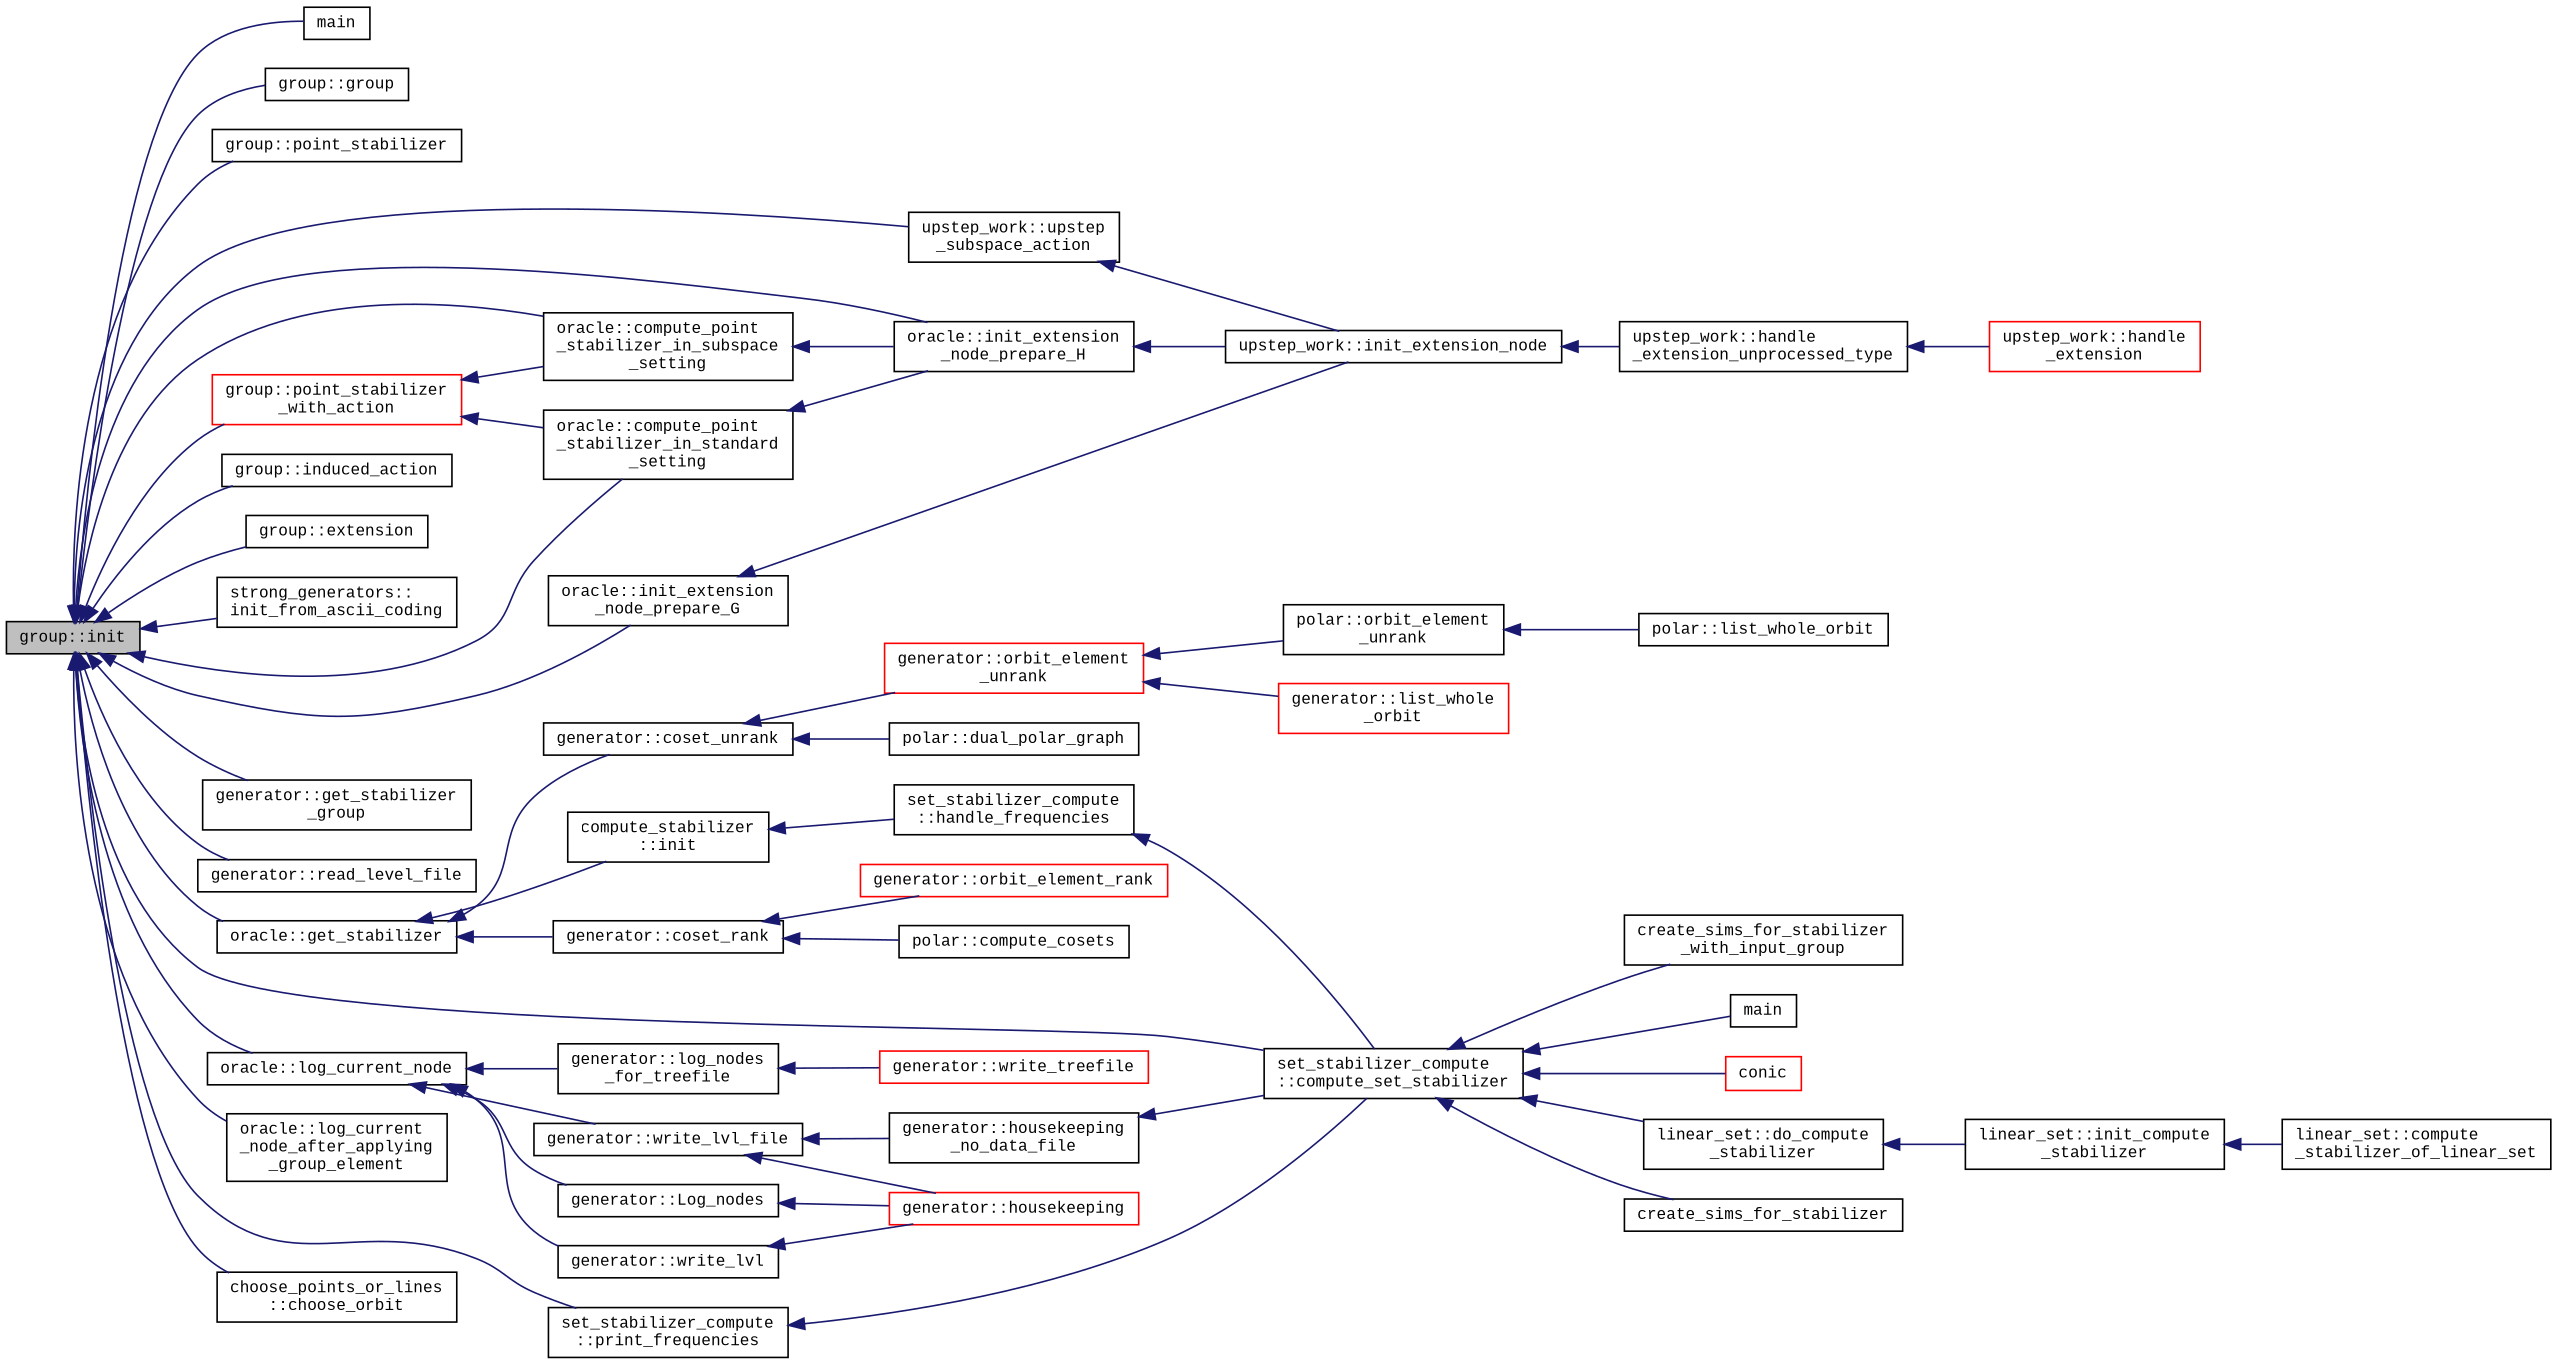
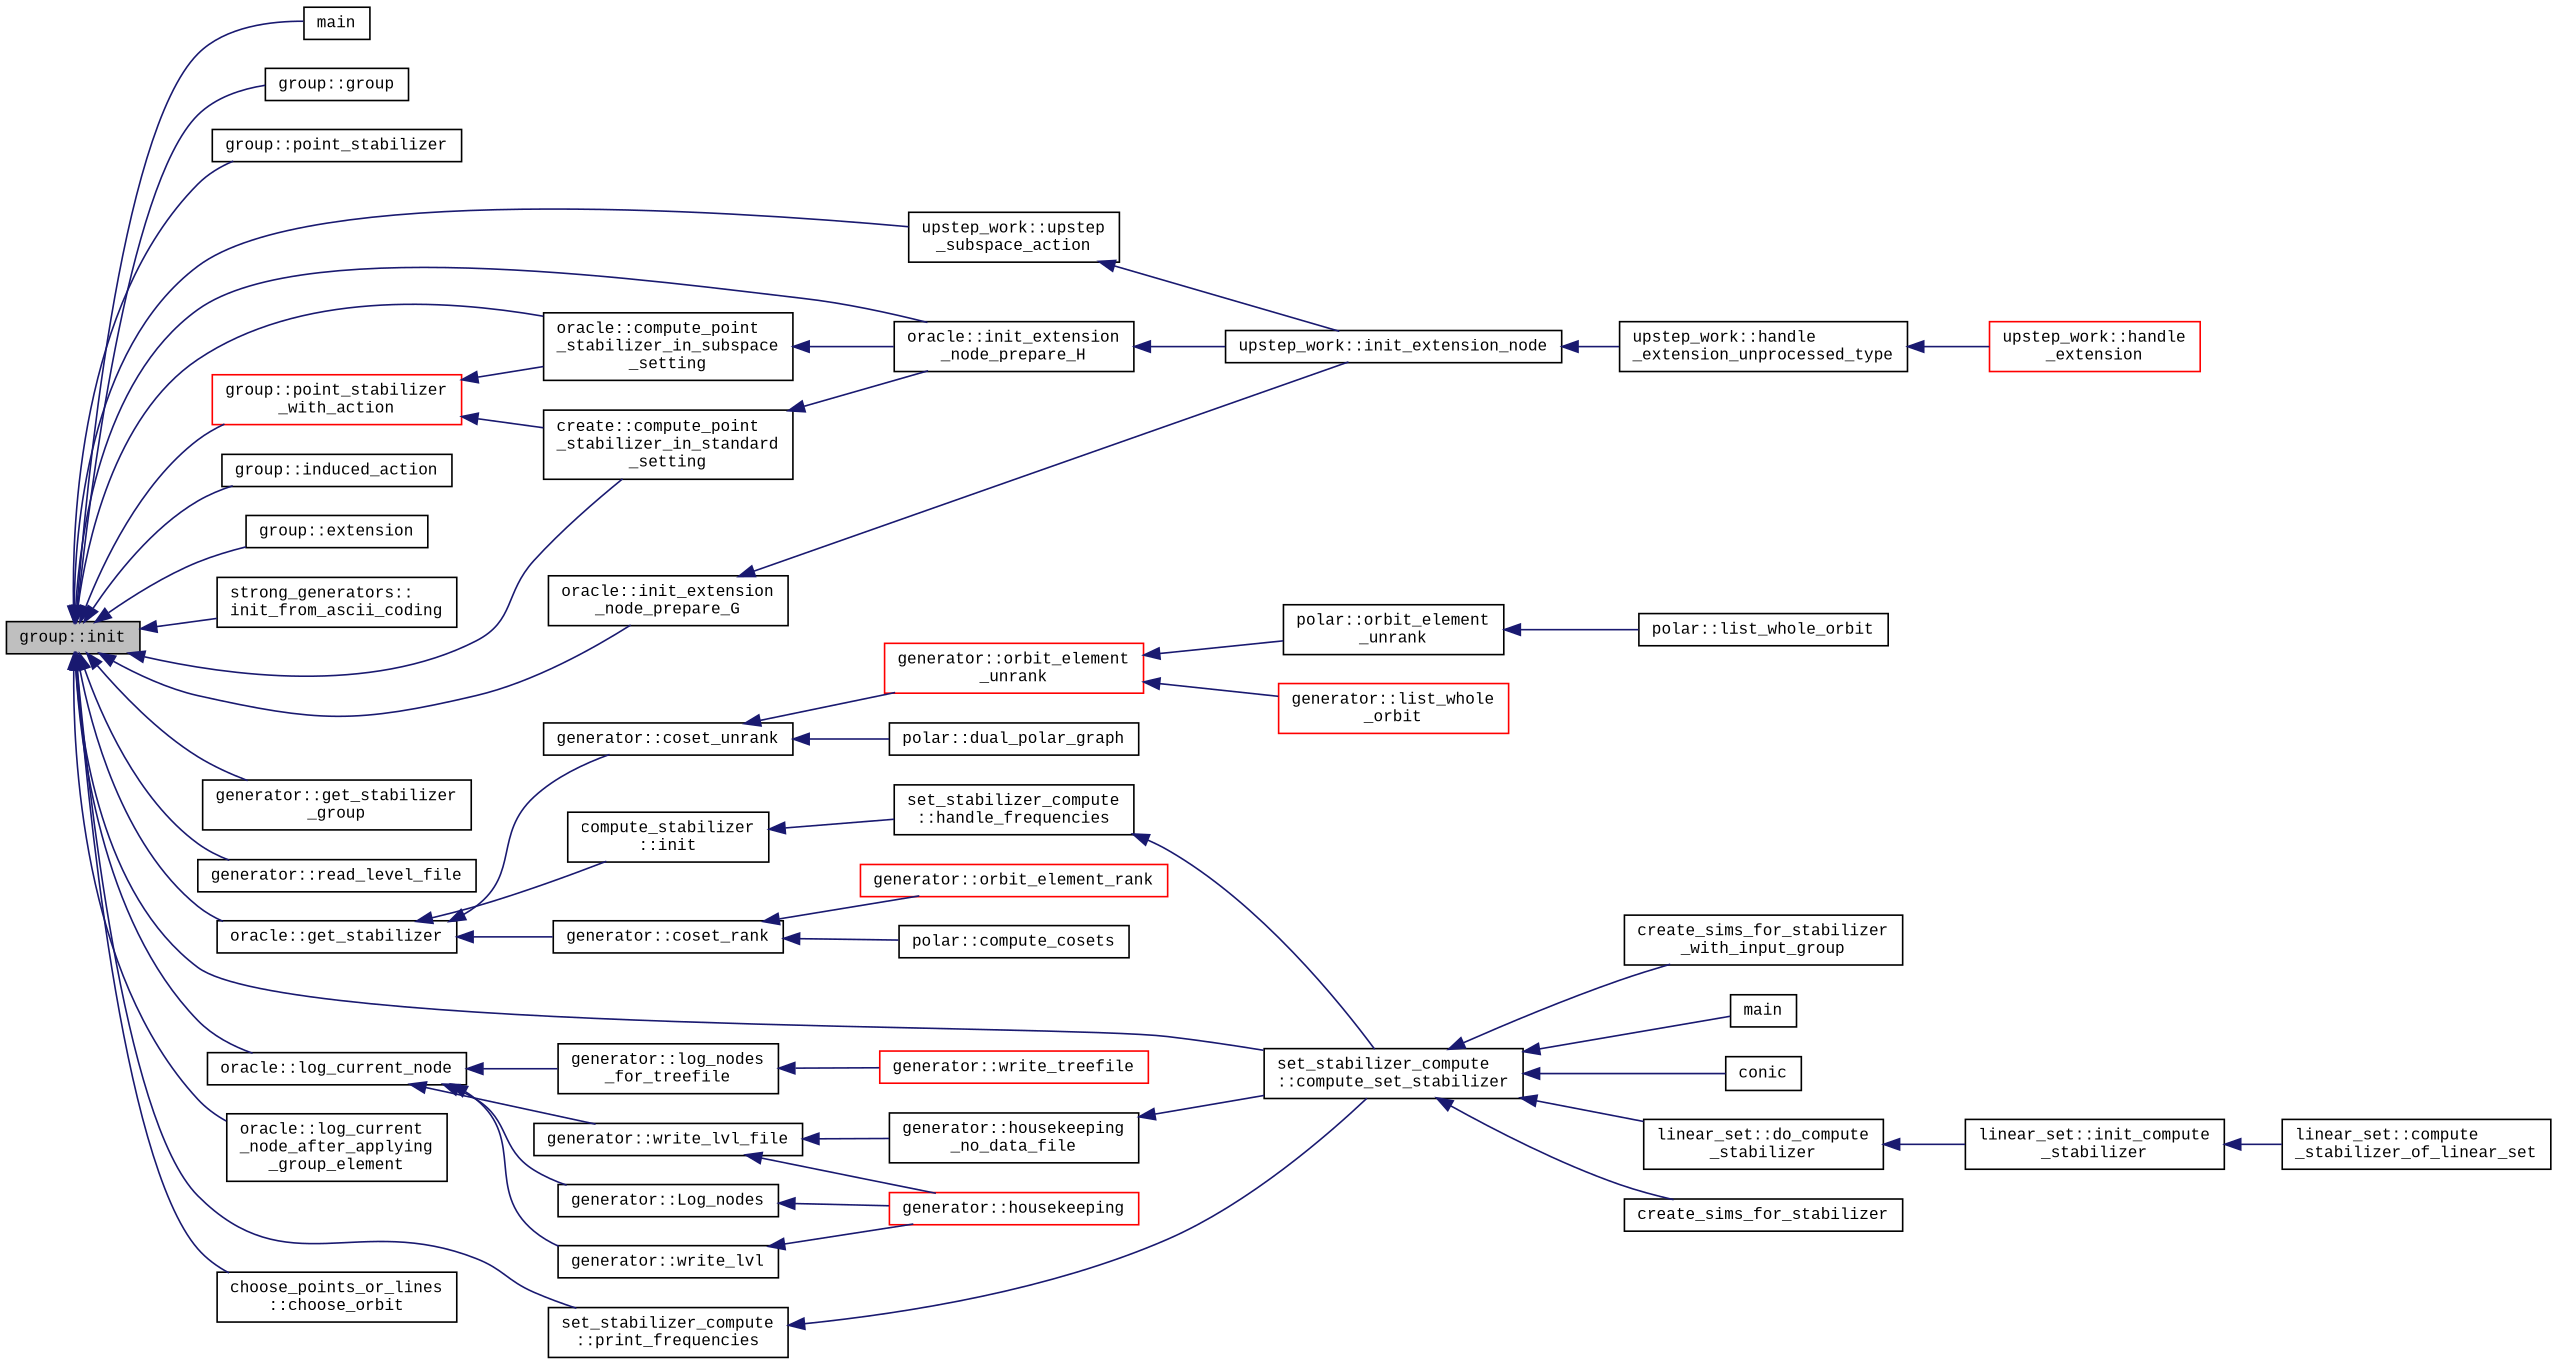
node "oracle::compute_point _stabilizer_in_standard _setting": label "oracle::compute_point _stabilizer_in_standard _setting" -> "create::compute_point _stabilizer_in_standard _setting"
node "conic": color red -> black
